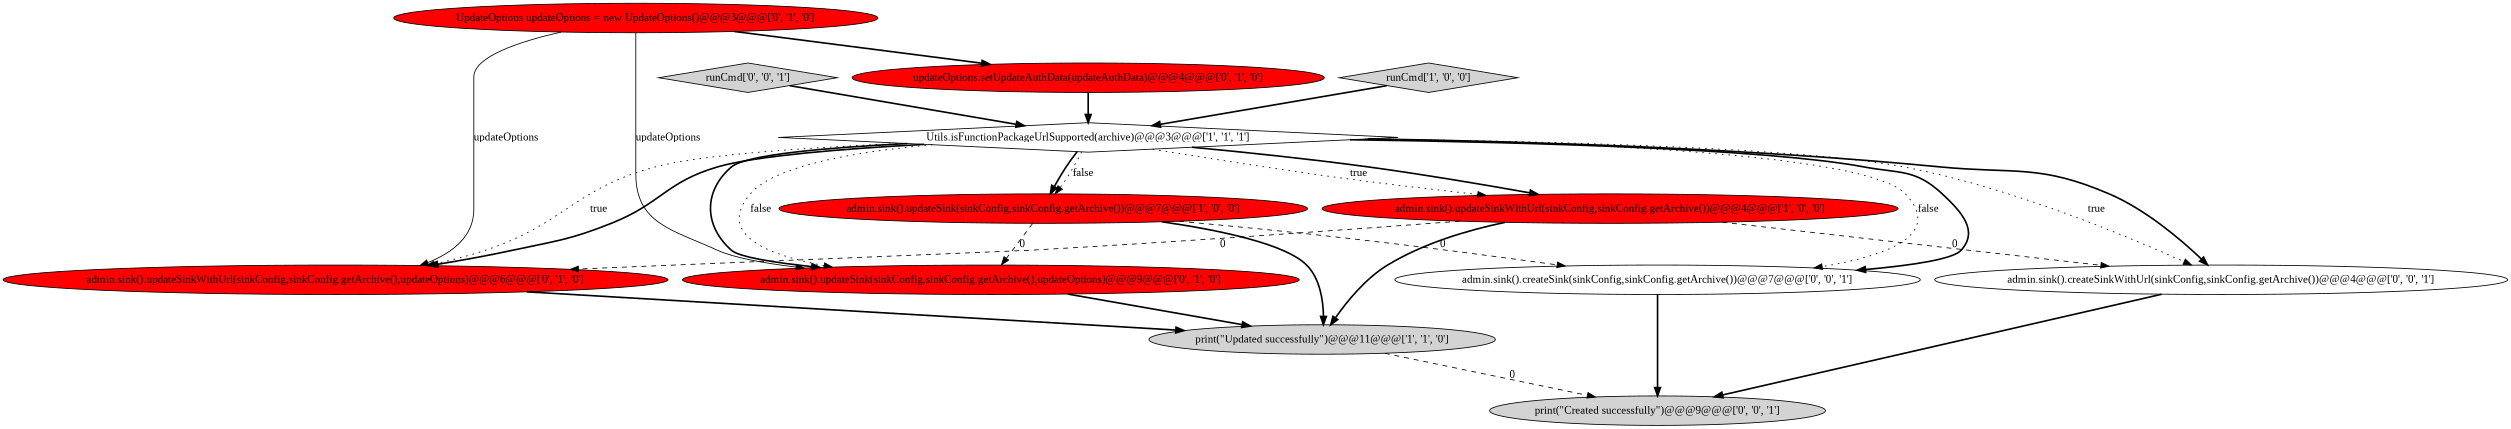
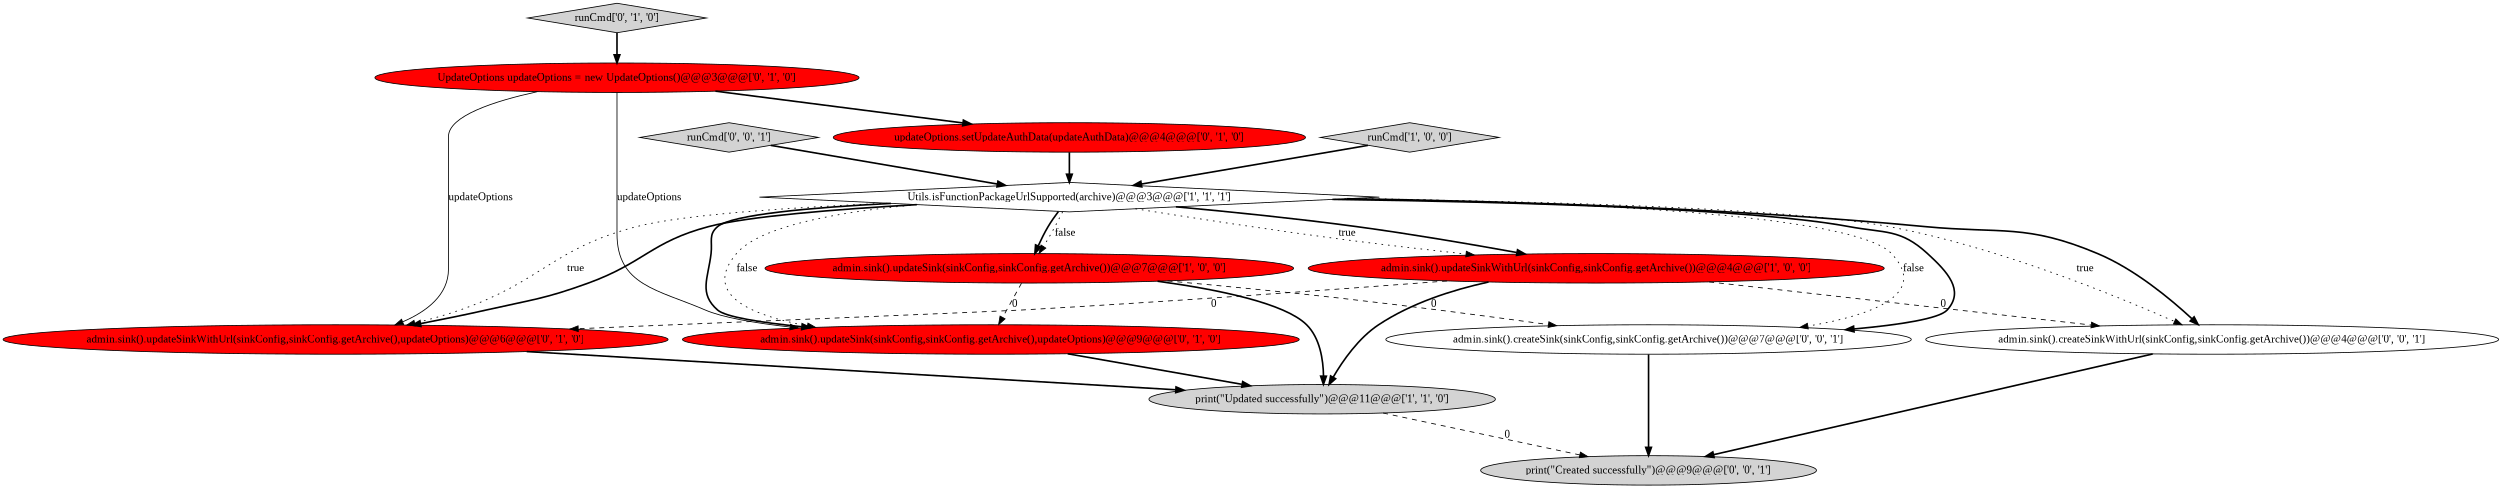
node "runCmd['0', '1', '0']": added
